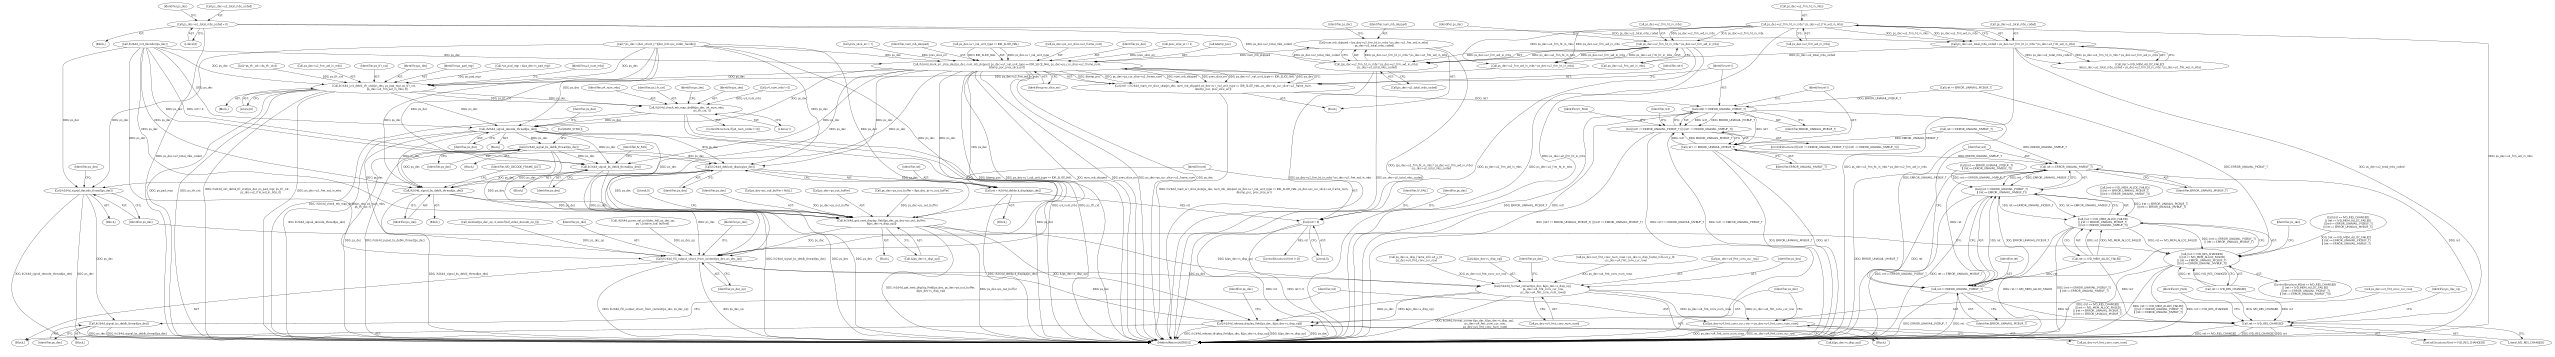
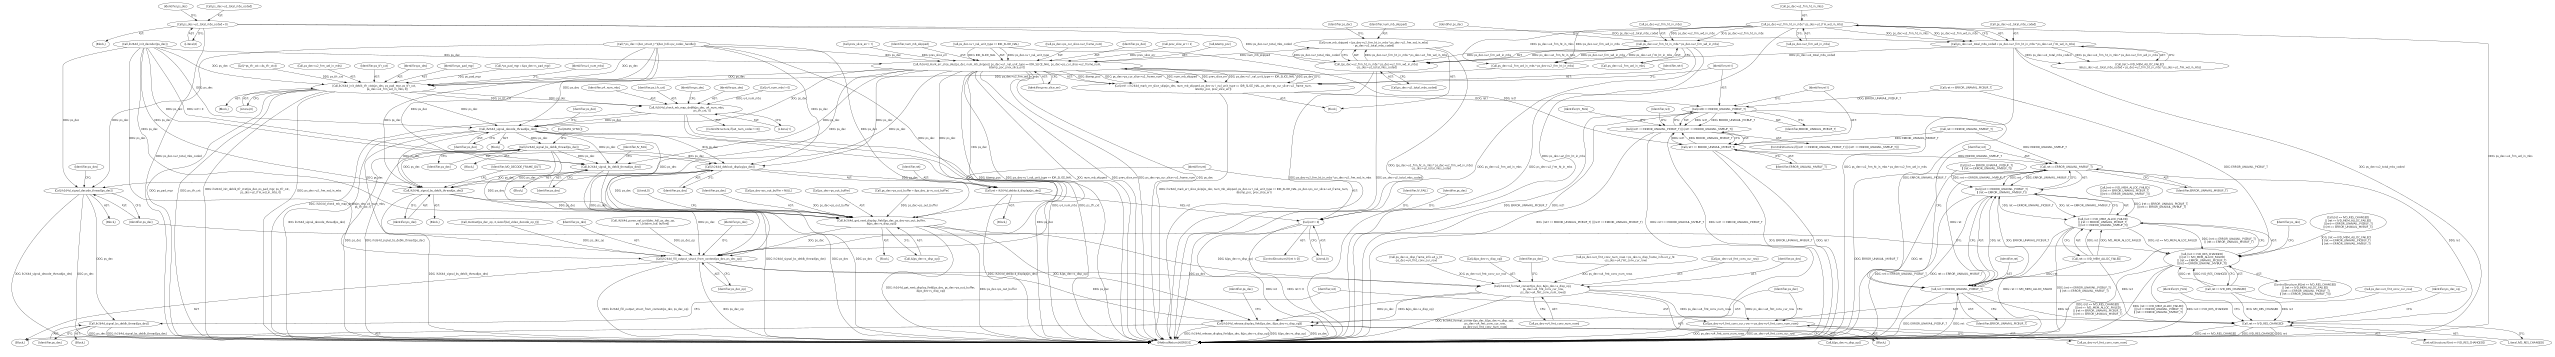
edge "(Call,ret8 == ERROR_UNAVAIL_PICBUF_T)" -> "(Call,ret1 == ERROR_UNAVAIL_MVBUF_T)": now "(Call,ps_dec->u1_nal_unit_type == IDR_SLICE_NAL)" -> "(Call,ret1 == ERROR_UNAVAIL_MVBUF_T)"
edge "(Call,ret = ih264d_deblock_display(ps_dec))" -> "(Call,ih264d_deblock_display(ps_dec))": removed, label "CFG:"
edge "(Call,ret != 0)" -> "(ControlStructure,if(ret != 0))": label "RES: ret" -> "AST: "
